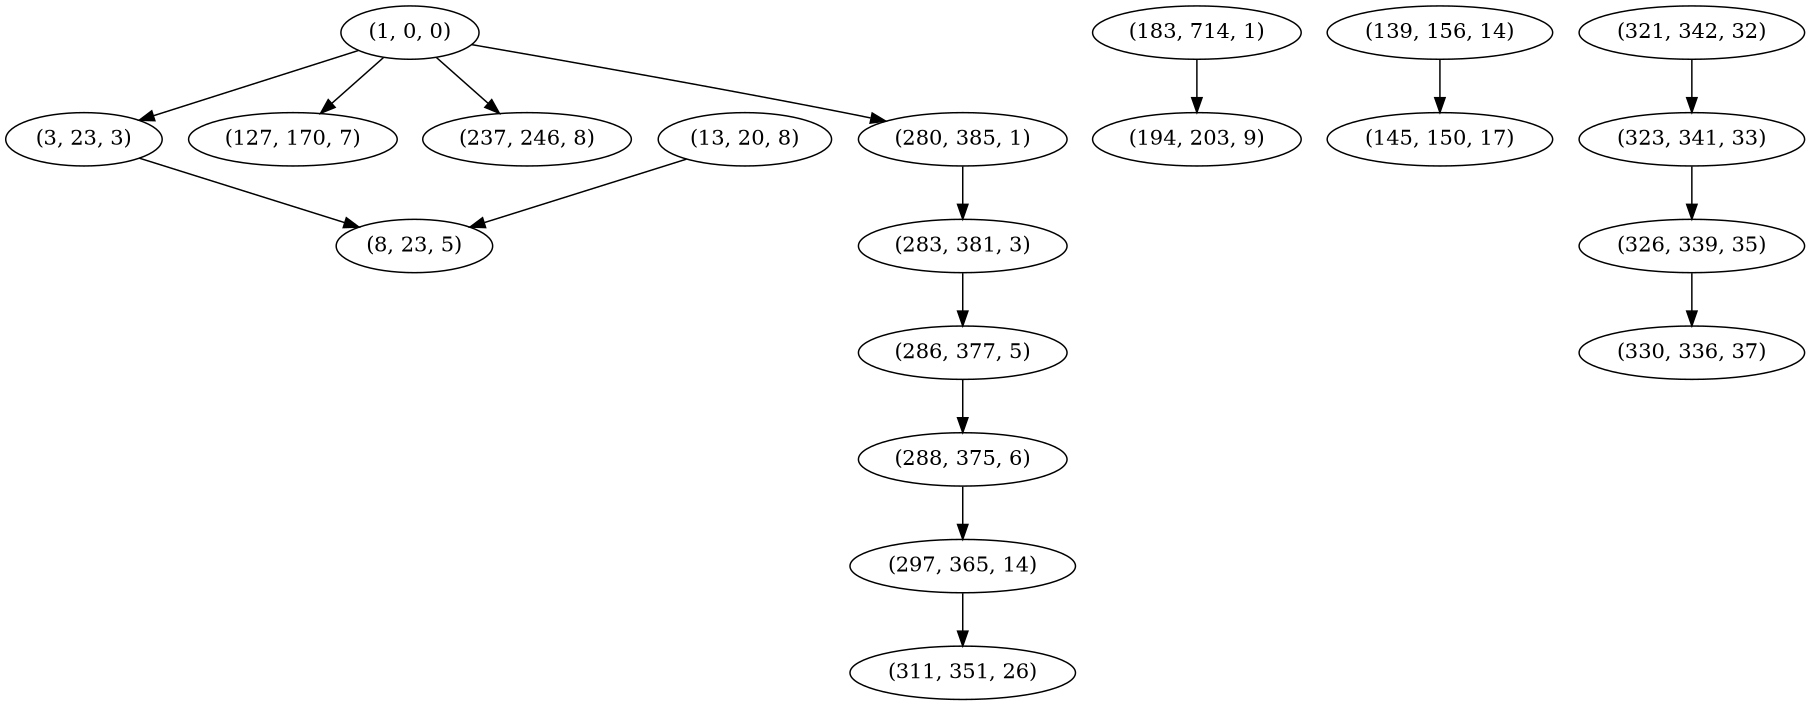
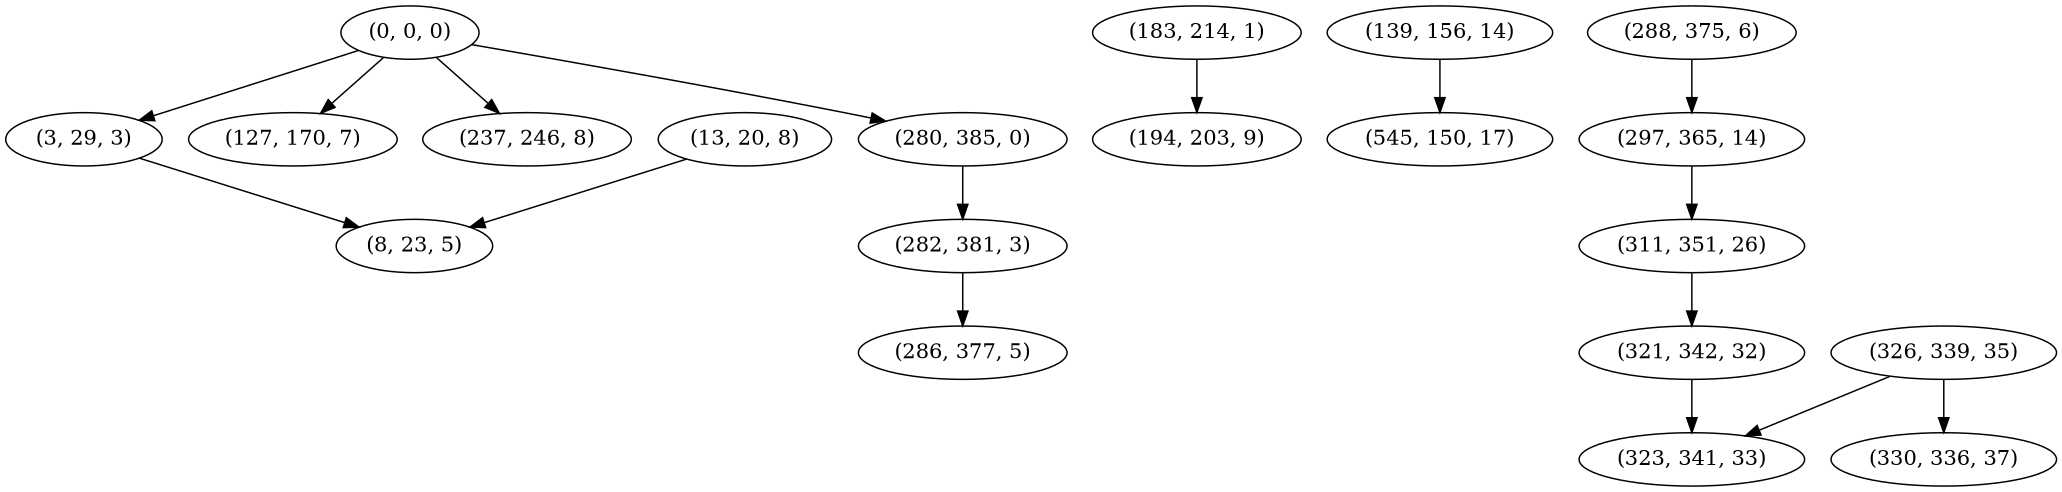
node "(1, 0, 0)": label "(1, 0, 0)" -> "(0, 0, 0)"
node "(183, 714, 1)": label "(183, 714, 1)" -> "(183, 214, 1)"
node "(3, 23, 3)": label "(3, 23, 3)" -> "(3, 29, 3)"
node "(280, 385, 1)": label "(280, 385, 1)" -> "(280, 385, 0)"
node "(145, 150, 17)": label "(145, 150, 17)" -> "(545, 150, 17)"
edge "(323, 341, 33)" -> "(326, 339, 35)": reversed
node "(283, 381, 3)": label "(283, 381, 3)" -> "(282, 381, 3)"
edge "(311, 351, 26)" -> "(321, 342, 32)": added
edge "(286, 377, 5)" -> "(288, 375, 6)": removed
